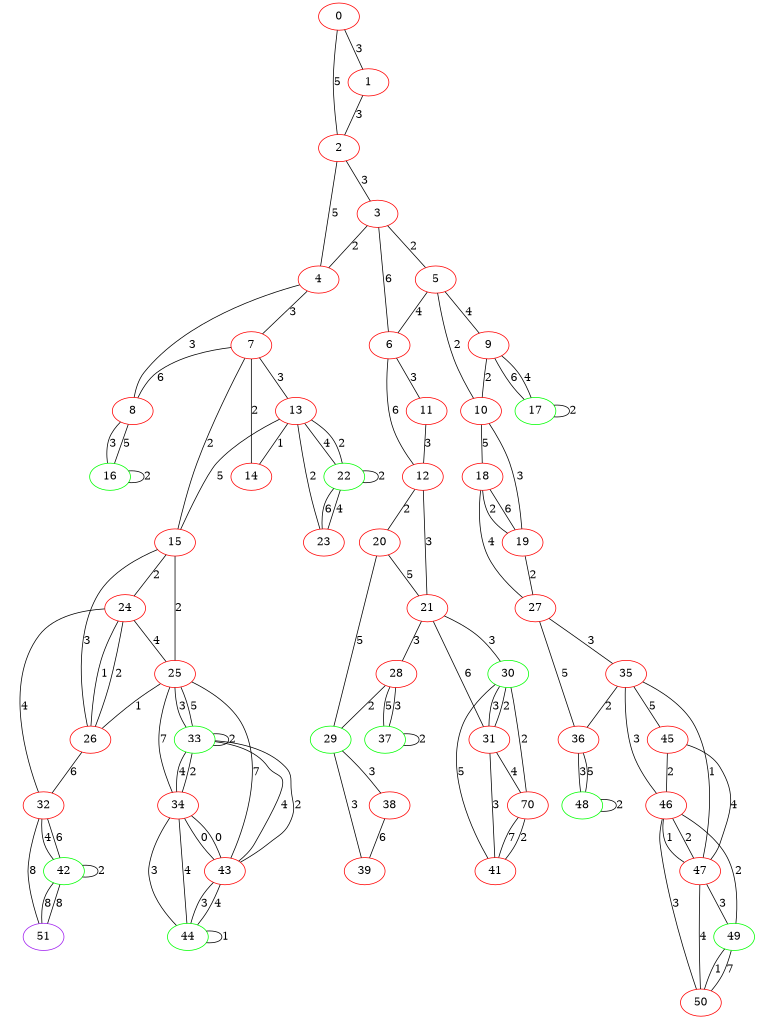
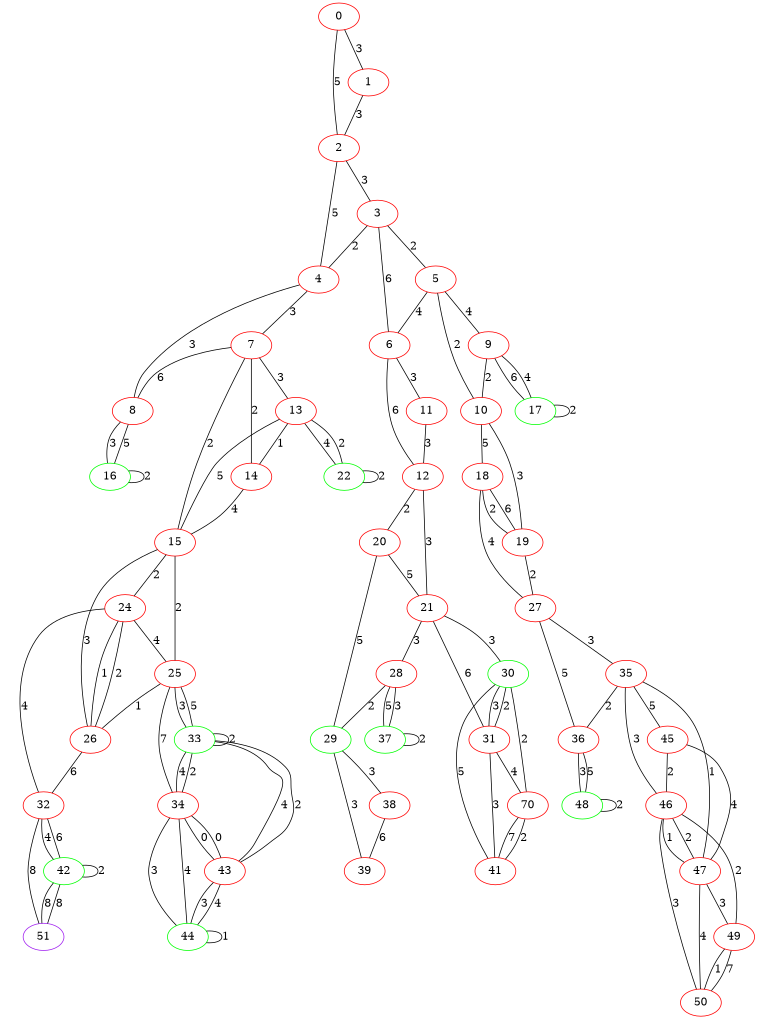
edge "14" -- "15": added, label "4"
node "23": removed
edge "25" -- "43": removed, label "7"
node "49": color green -> red
